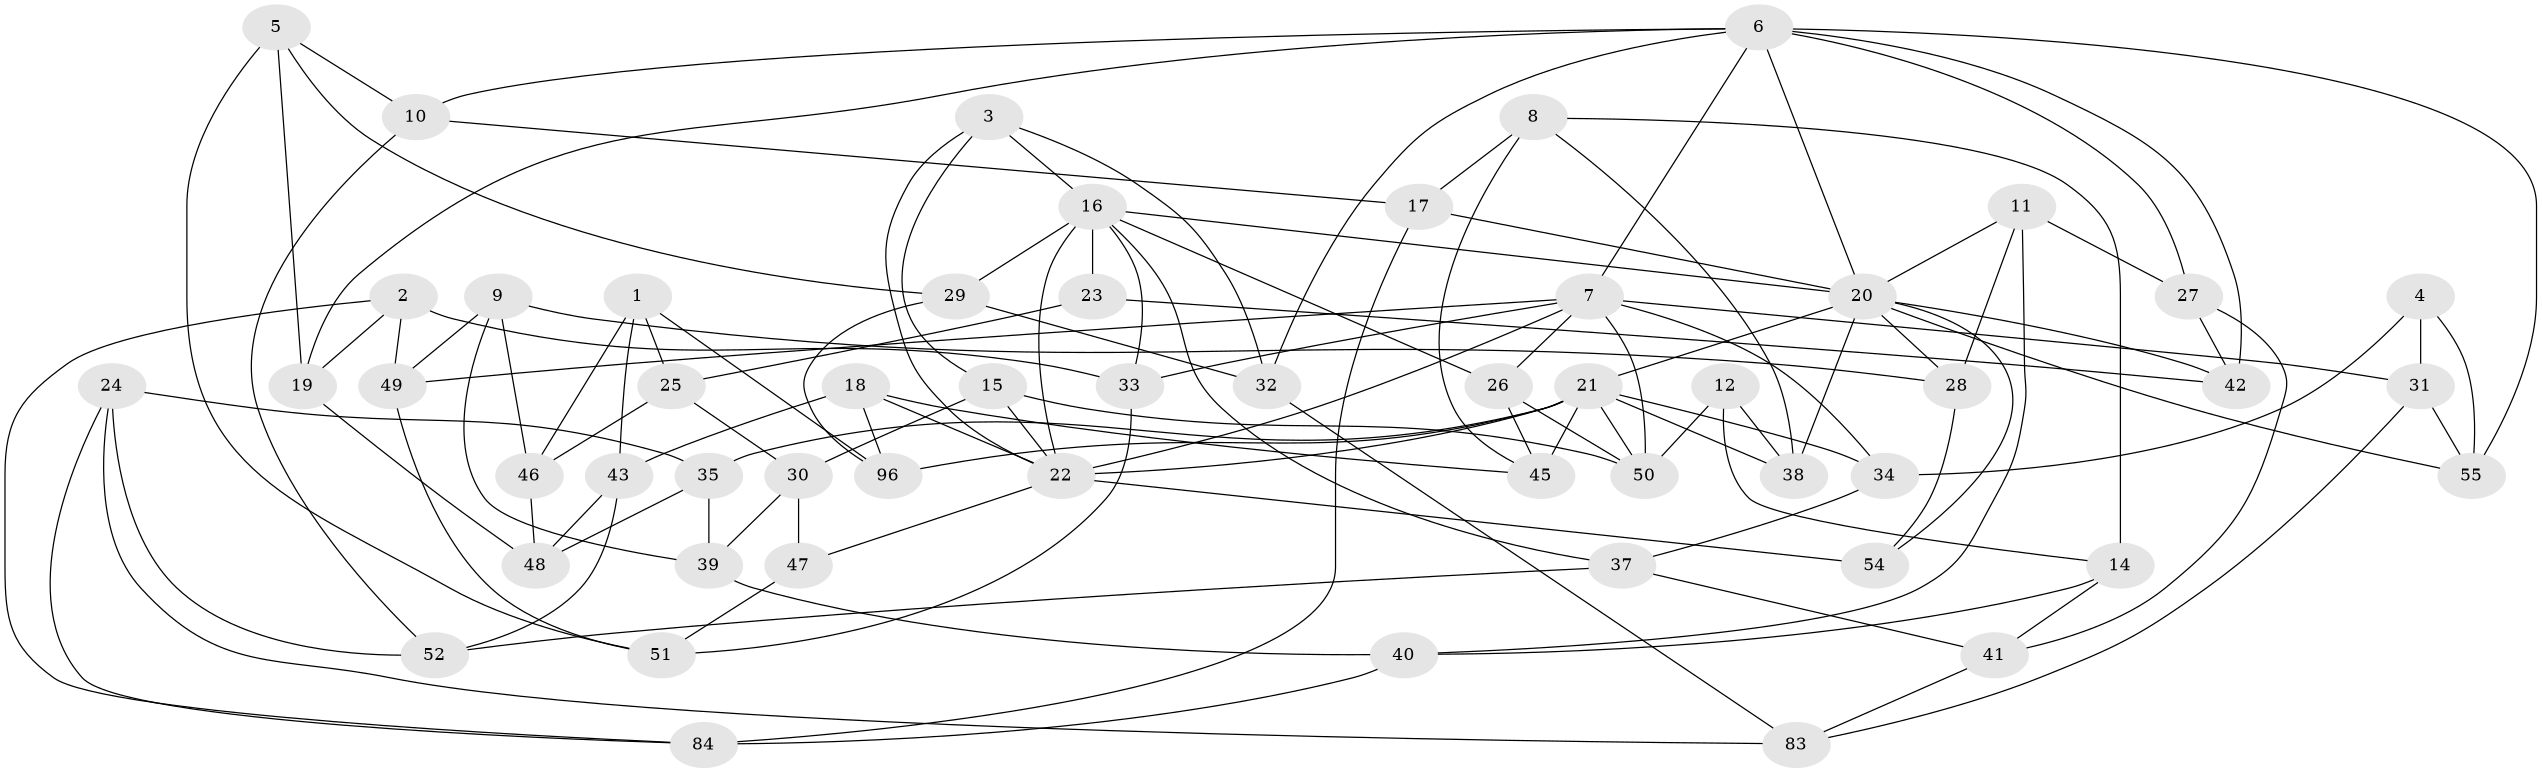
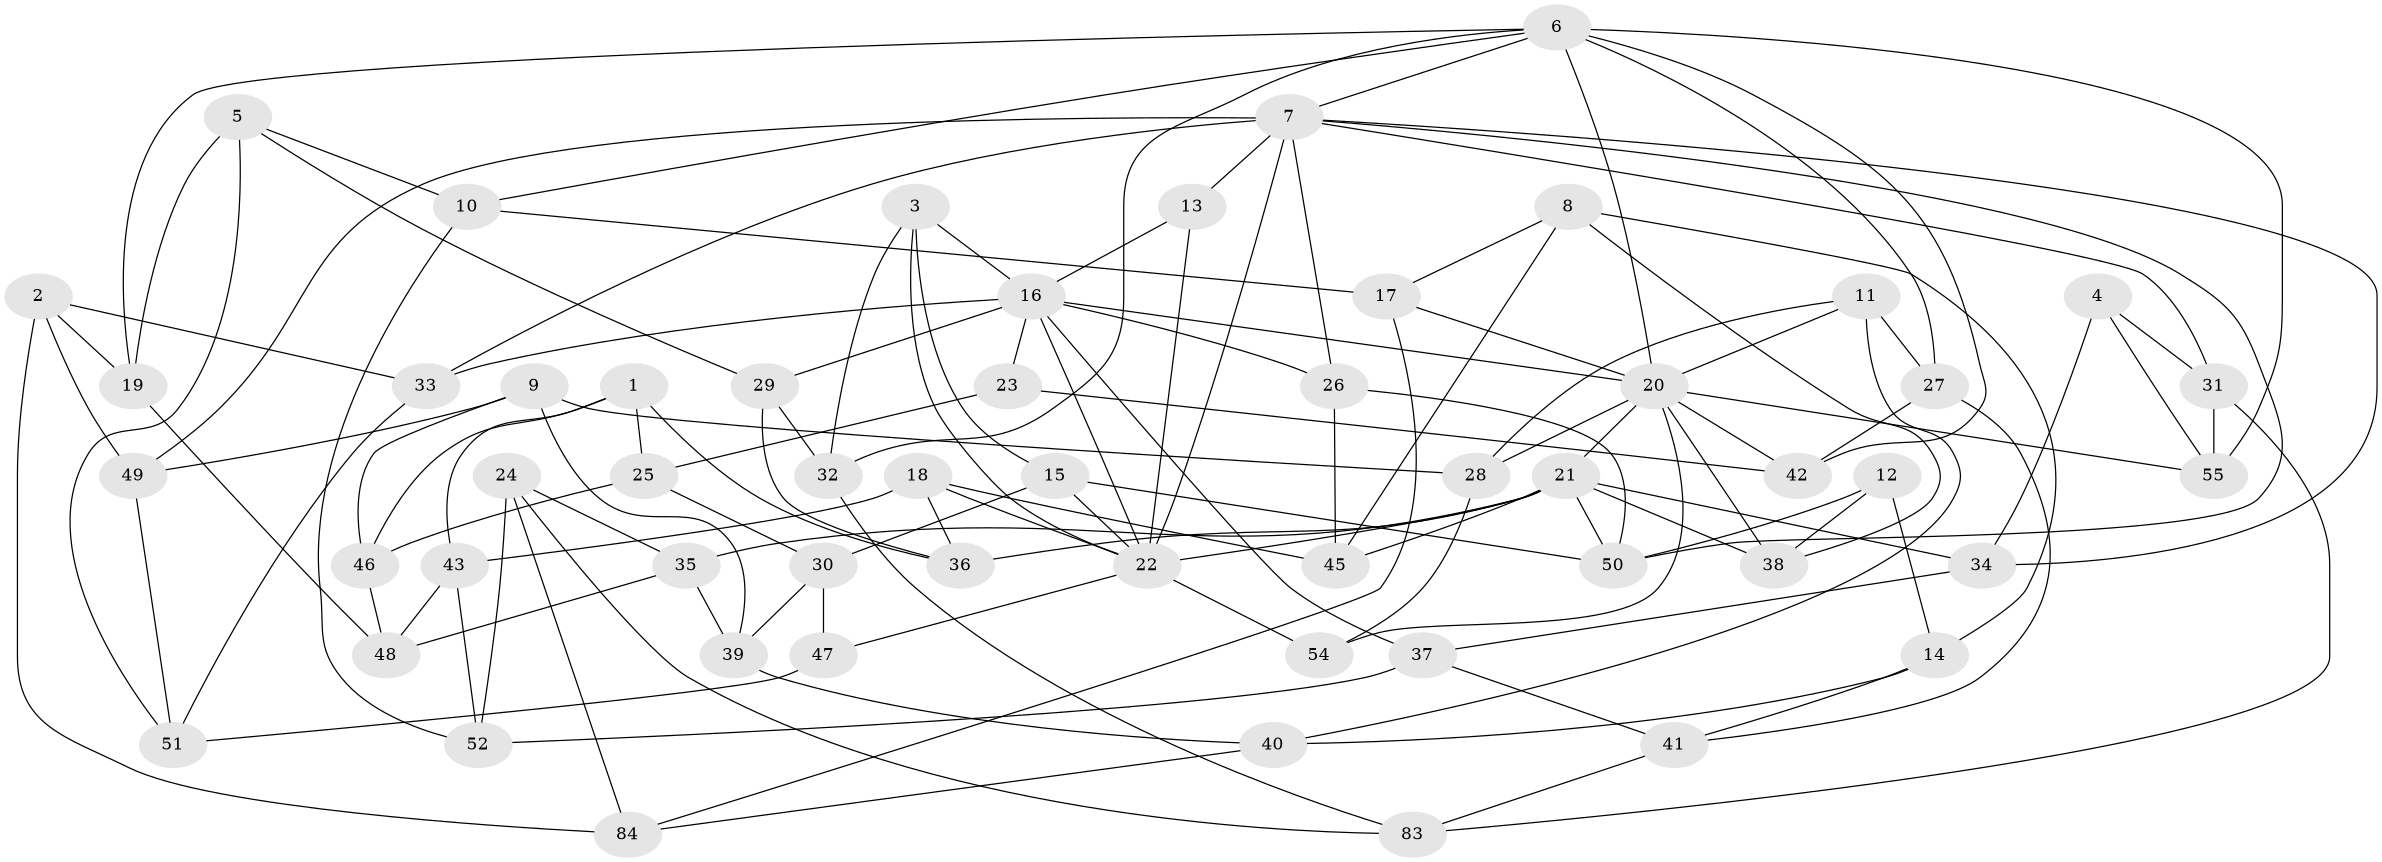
node "13": added
node "96": label "96" -> "36"
